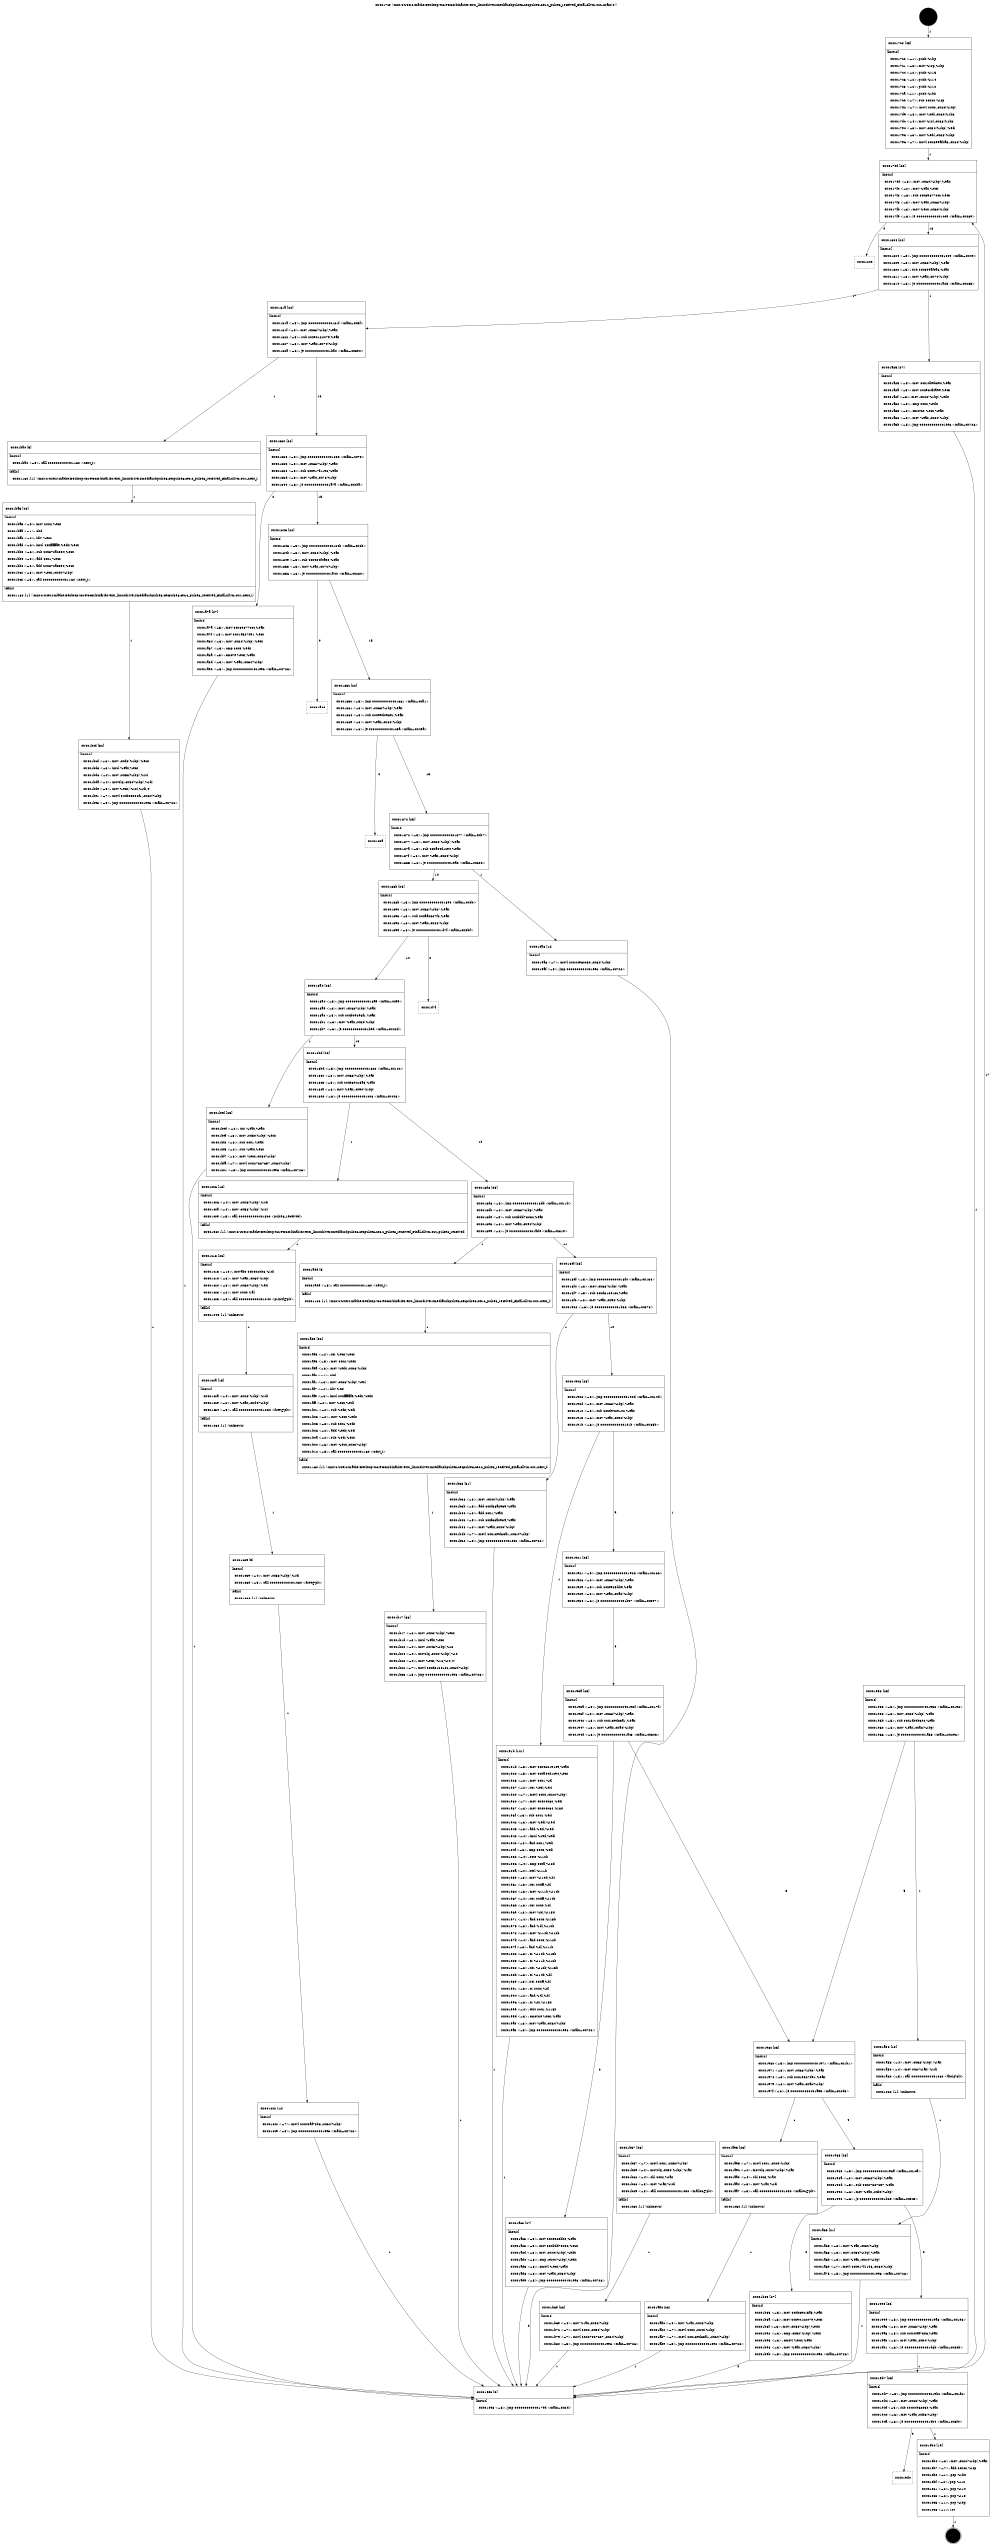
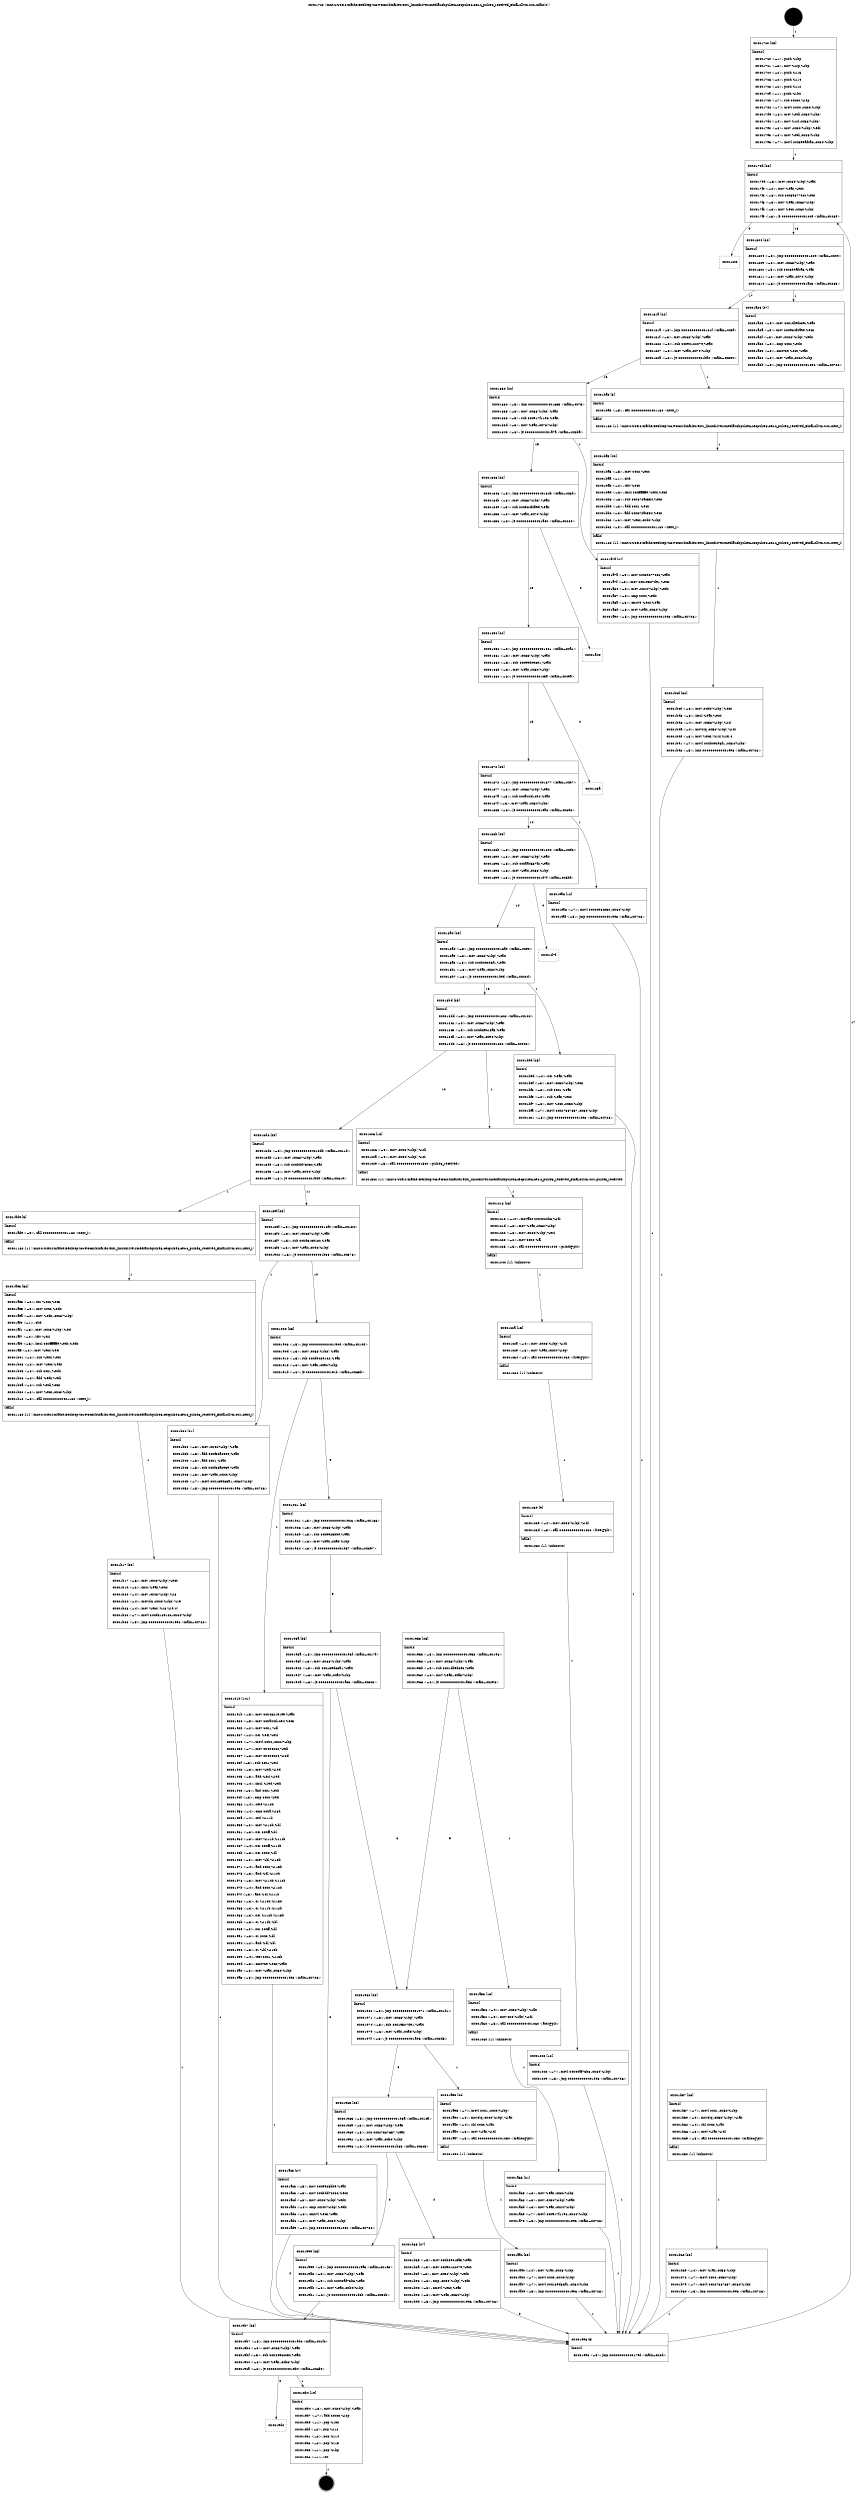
edge "0x401830 [22]" -> "0x401a7a [27]": label " 2" -> " 1"
edge "0x401a25 [27]" -> "0x401ee6 [5]": removed, label "1"
